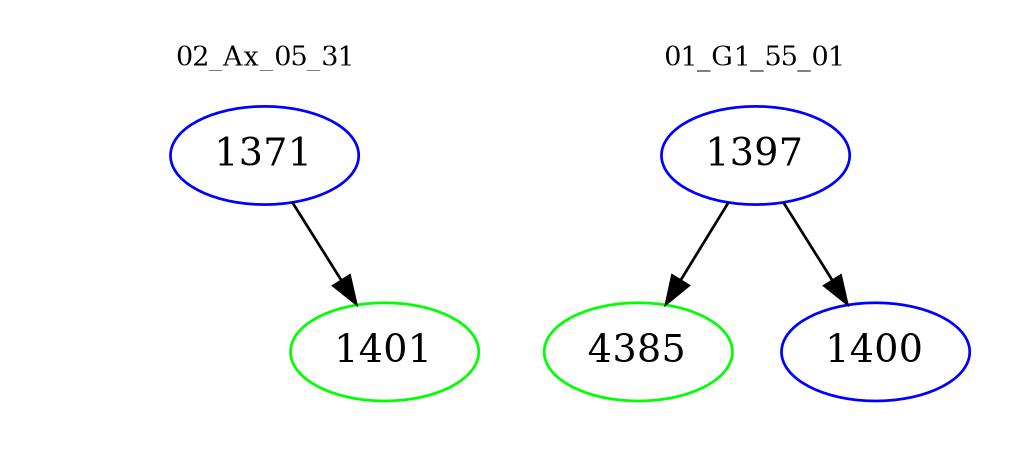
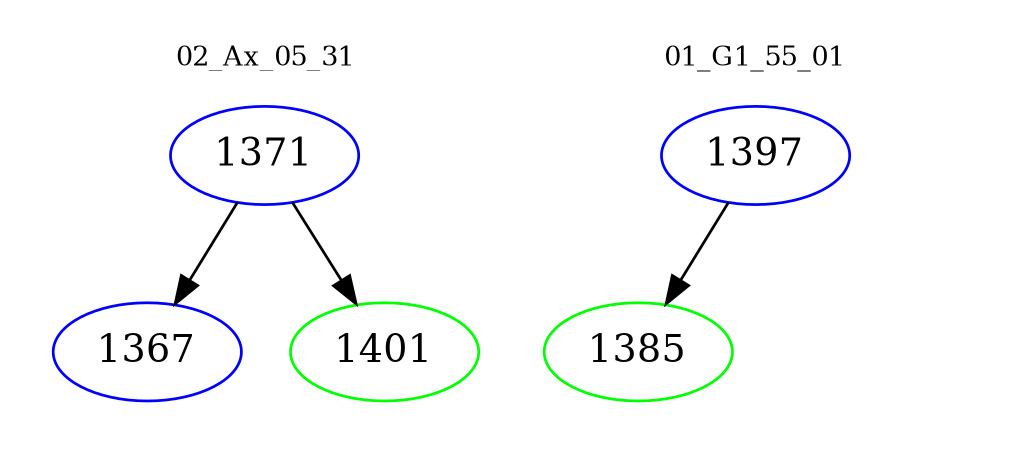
node "1367": added
node "4385": label "4385" -> "1385"
node "1400": removed
